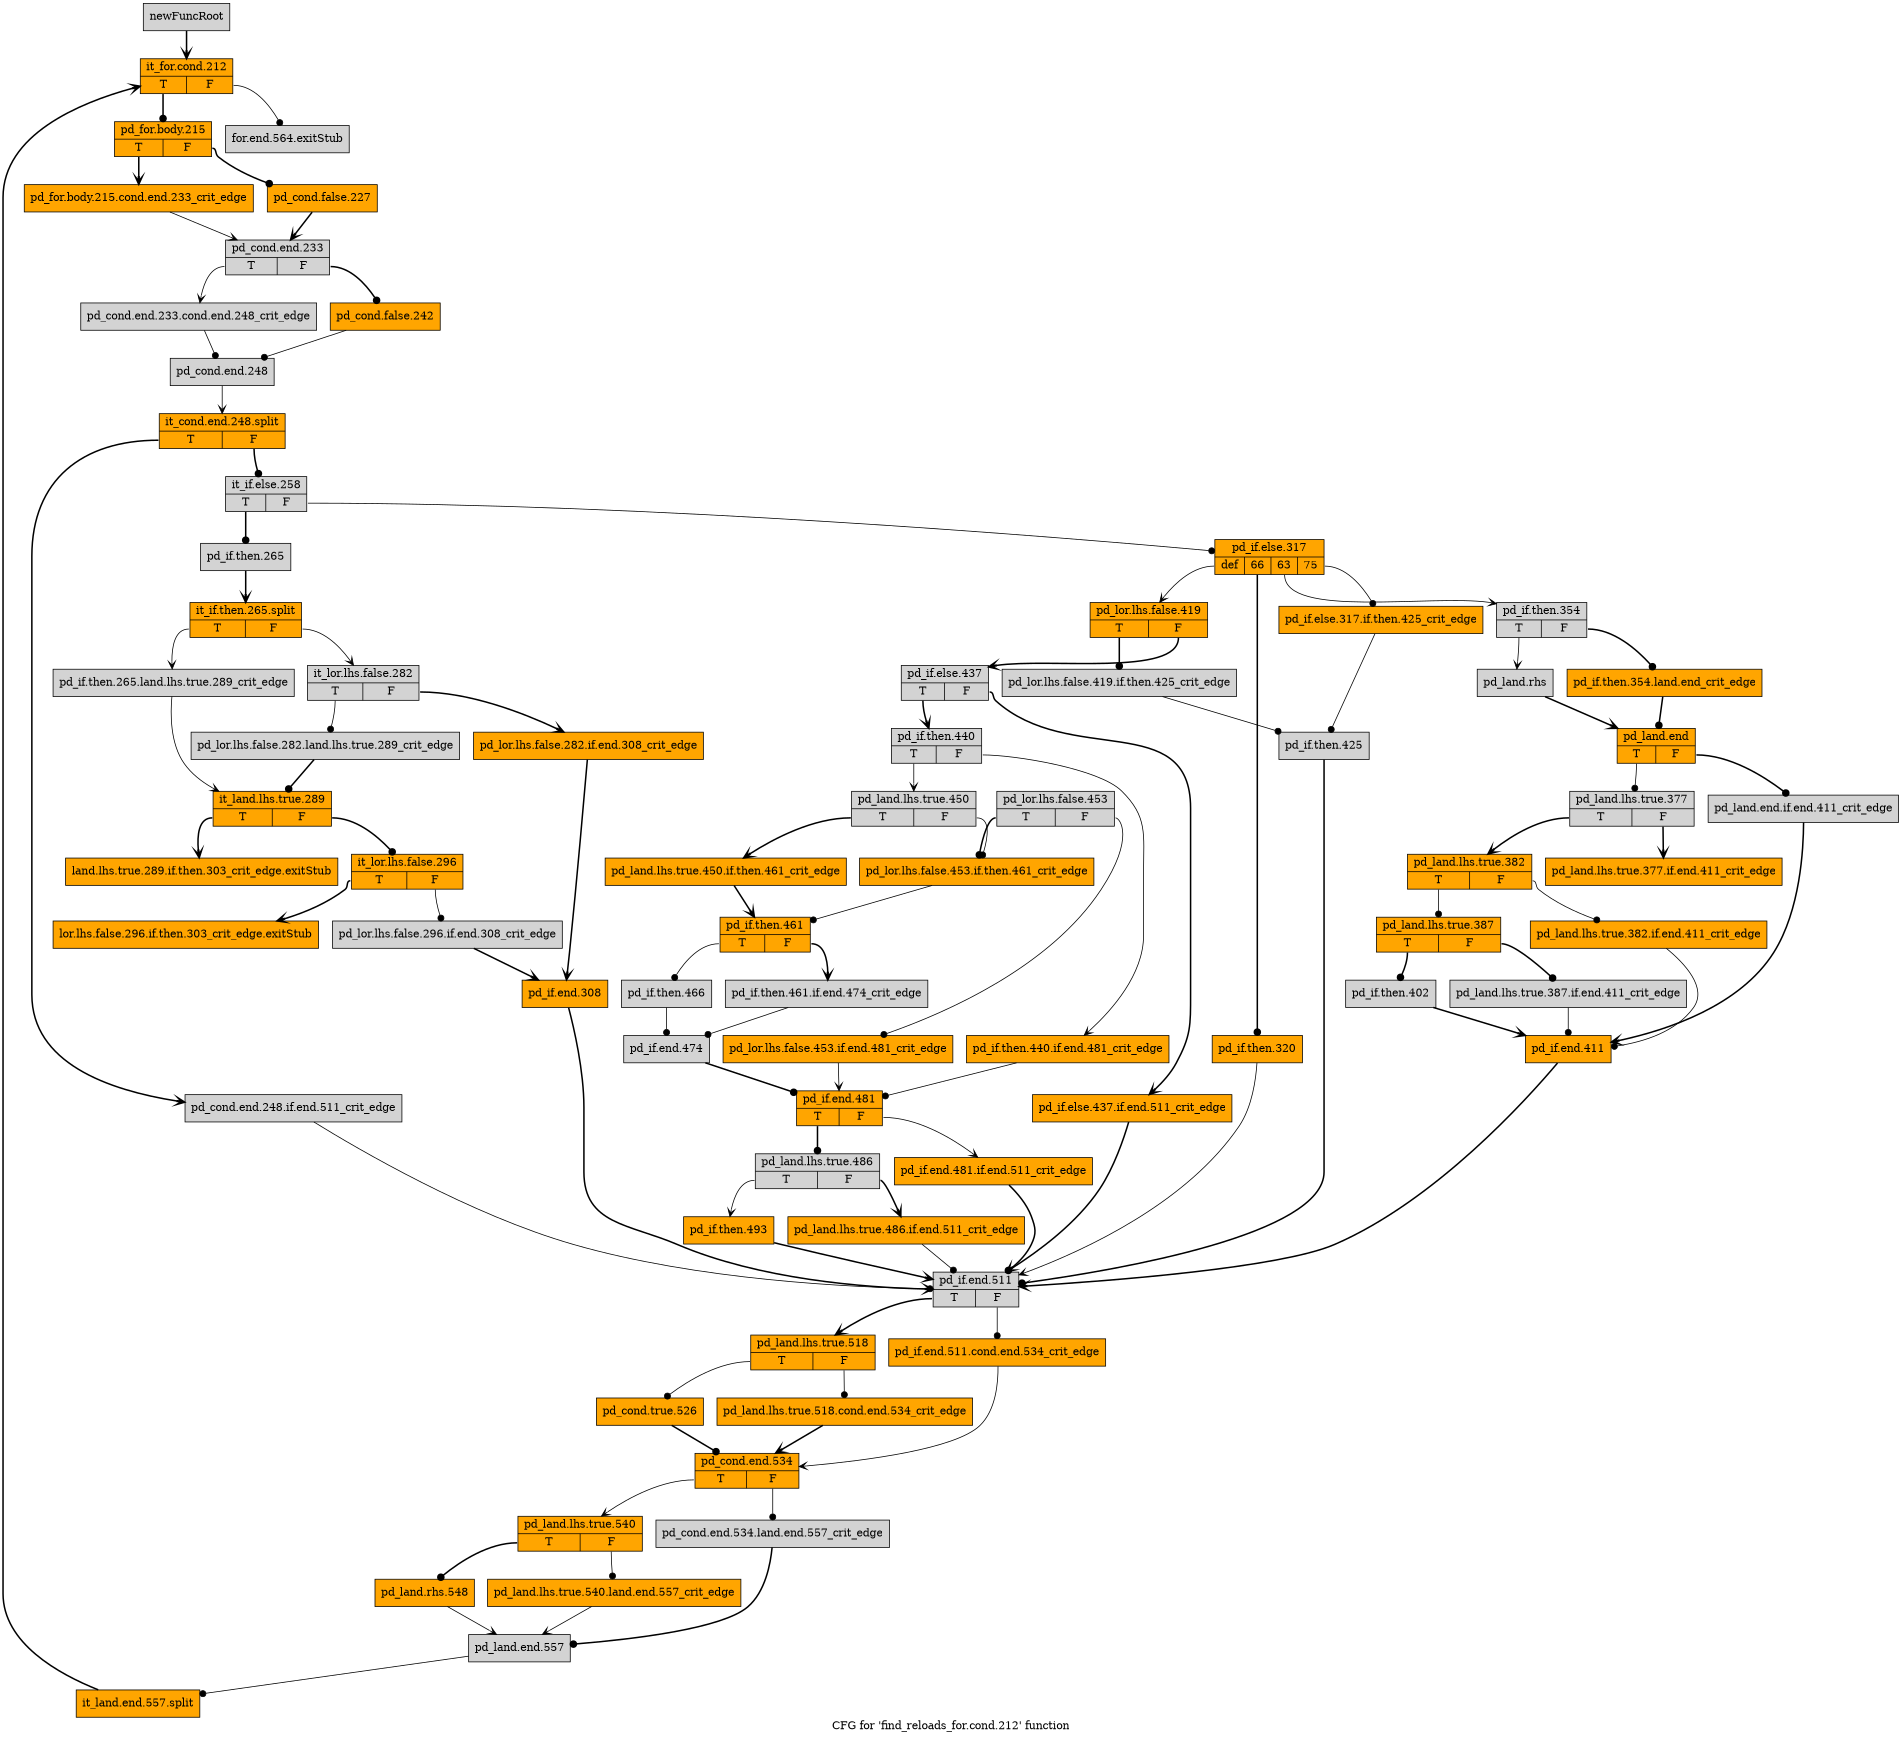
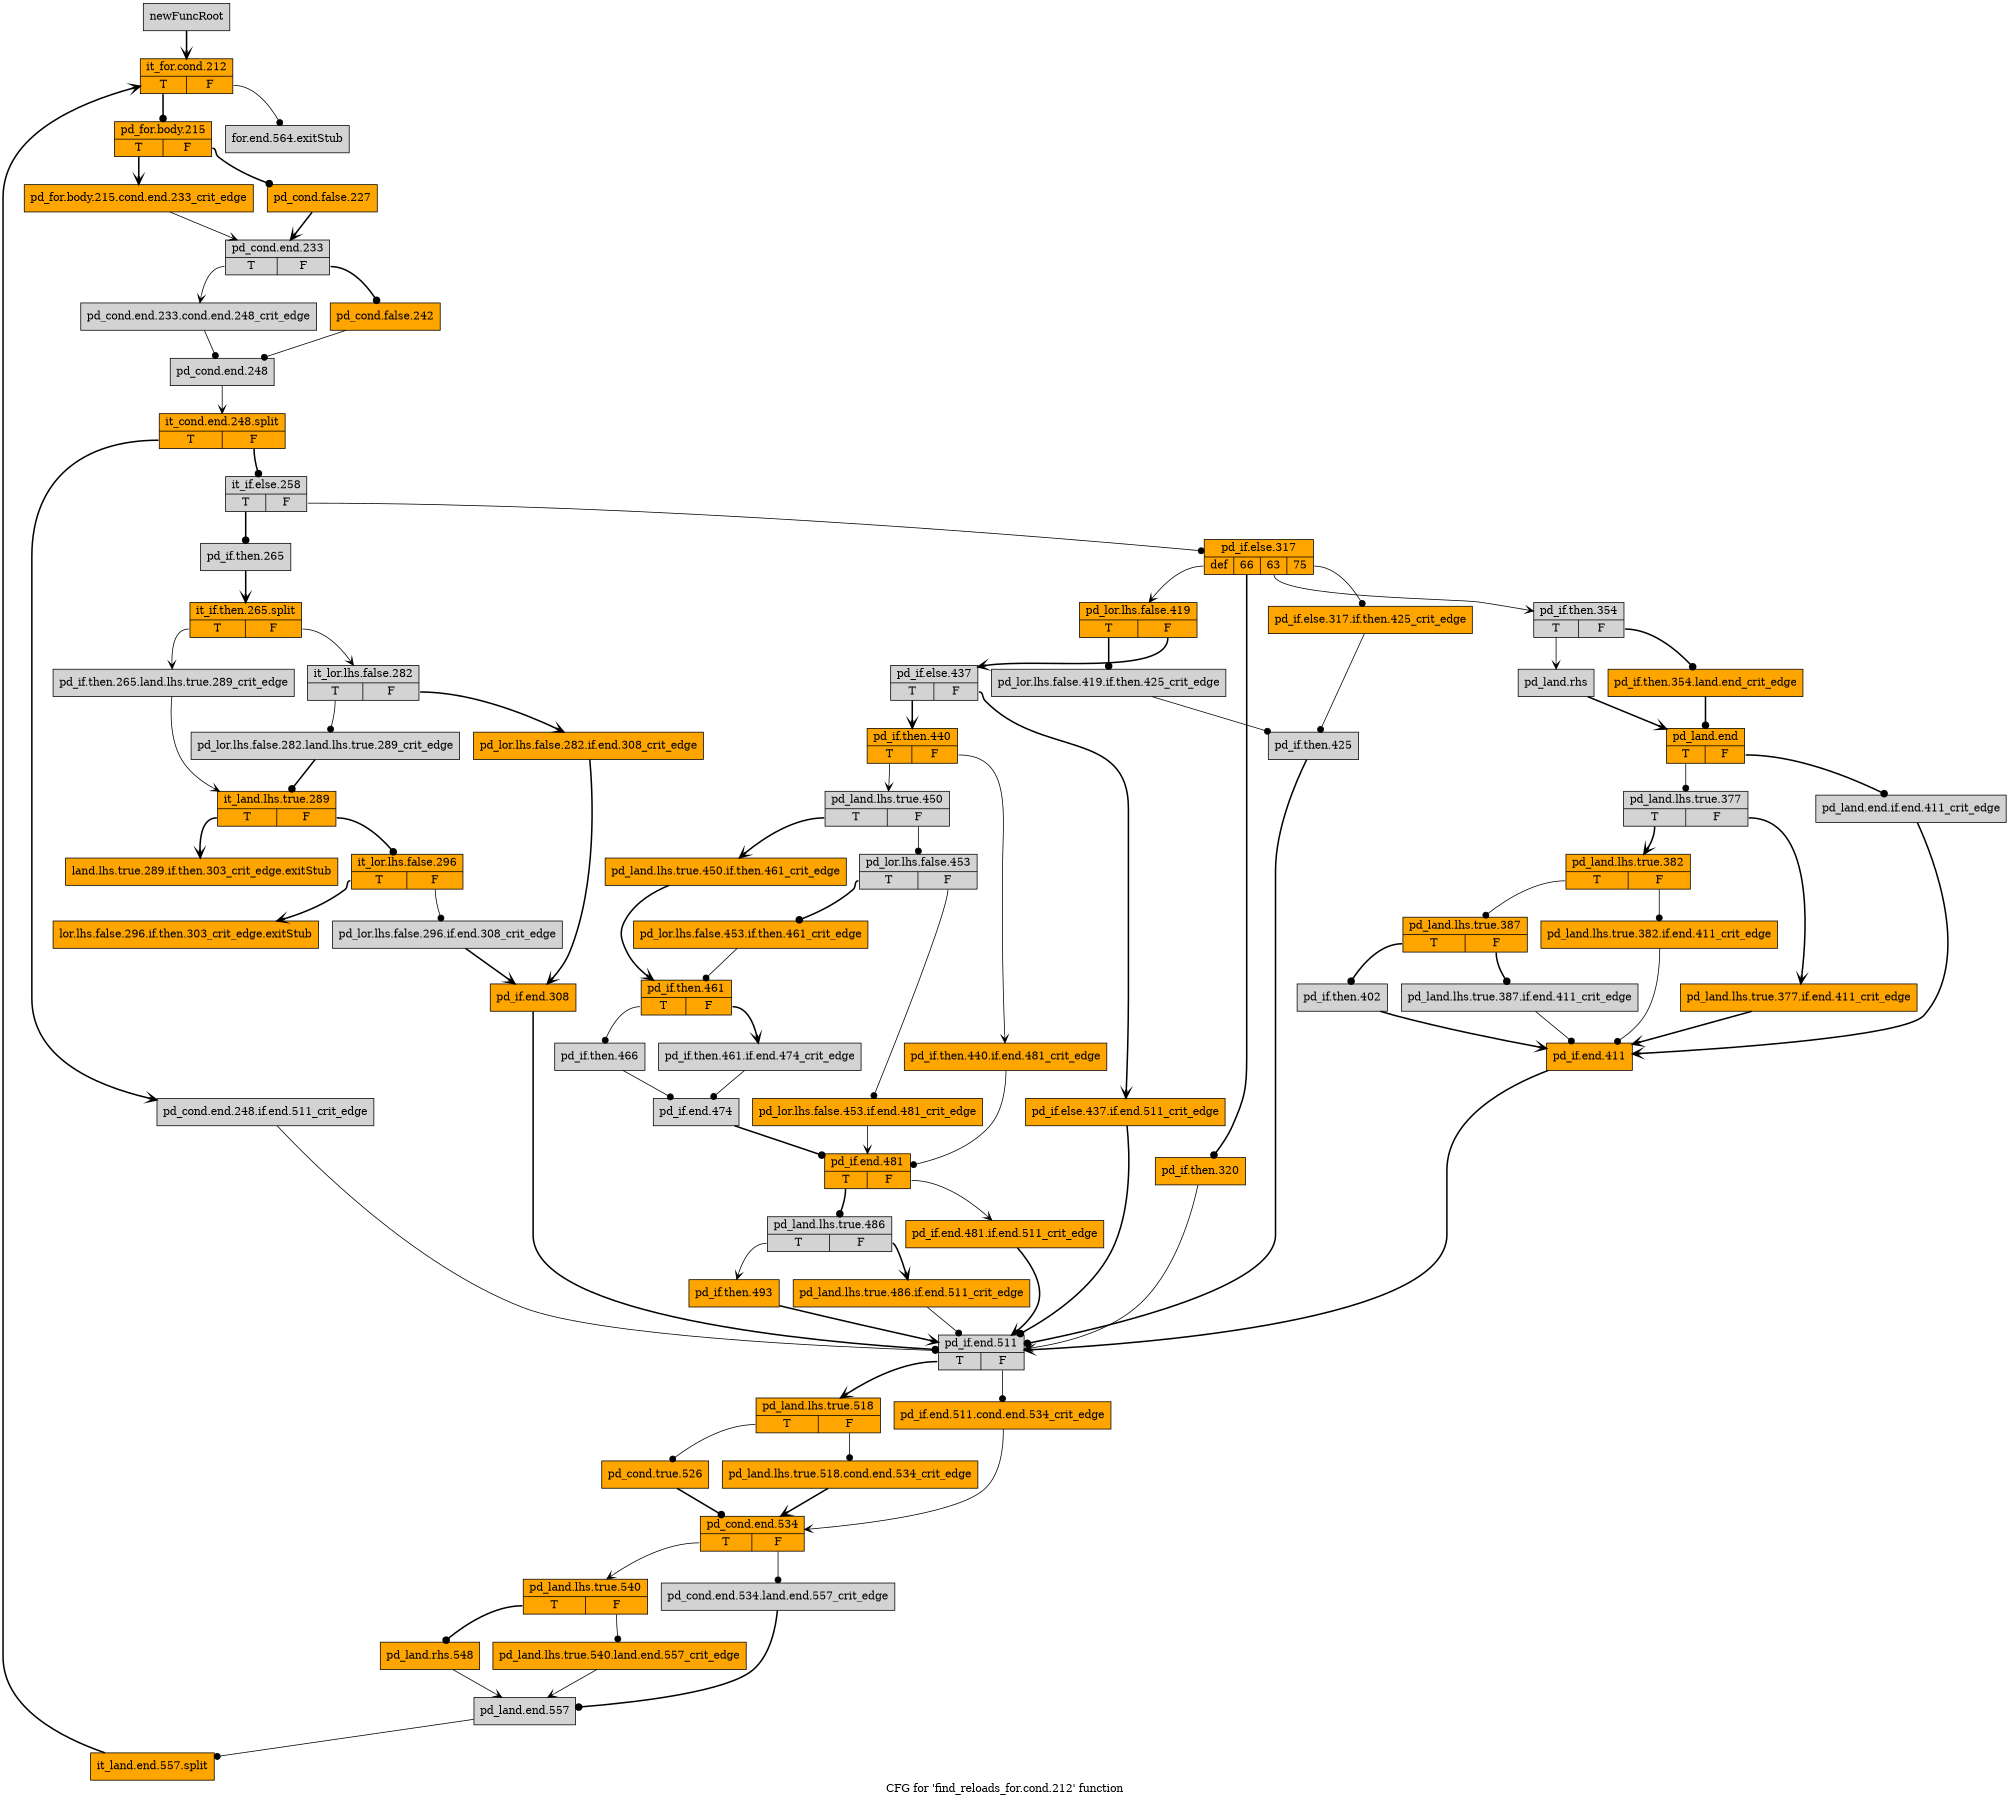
node "pd_if.then.440": fillcolor lightgrey -> orange
edge "pd_land.lhs.true.450" -> "pd_lor.lhs.false.453.if.then.461_crit_edge": now "pd_land.lhs.true.450" -> "pd_lor.lhs.false.453"
edge "pd_land.lhs.true.377.if.end.411_crit_edge" -> "pd_if.end.411": added
edge "pd_if.end.308" -> "pd_if.end.511": arrowhead vee -> dot
